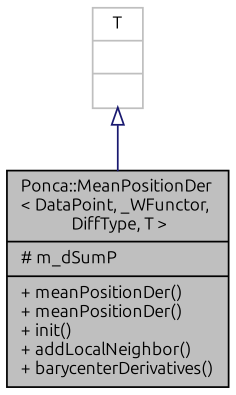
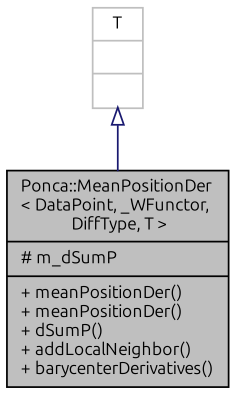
node "Ponca::MeanPositionDer": text "+ init()" -> "+ dSumP()"
